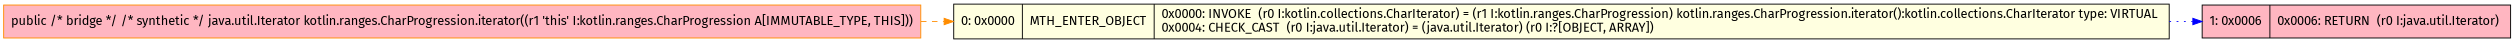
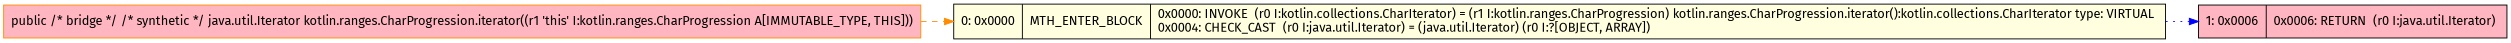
node "0: 0x0000": text "MTH_ENTER_OBJECT" -> "MTH_ENTER_BLOCK"
